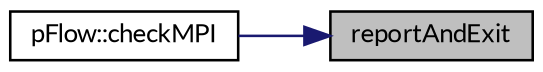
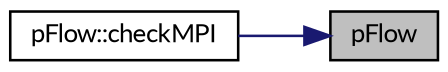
node "reportAndExit": label "reportAndExit" -> "pFlow"
